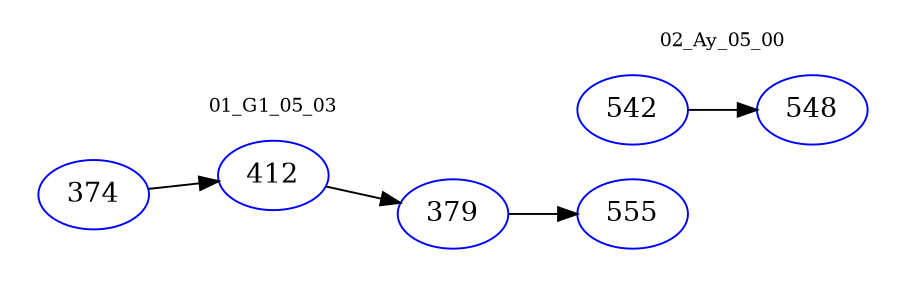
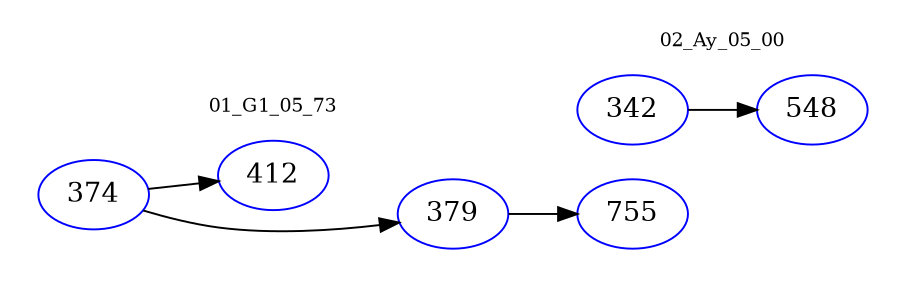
cluster "01_G1_05_03": label "01_G1_05_03" -> "01_G1_05_73"
node "542": label "542" -> "342"
edge "412" -> "379": now "374" -> "379"
node "555": label "555" -> "755"
